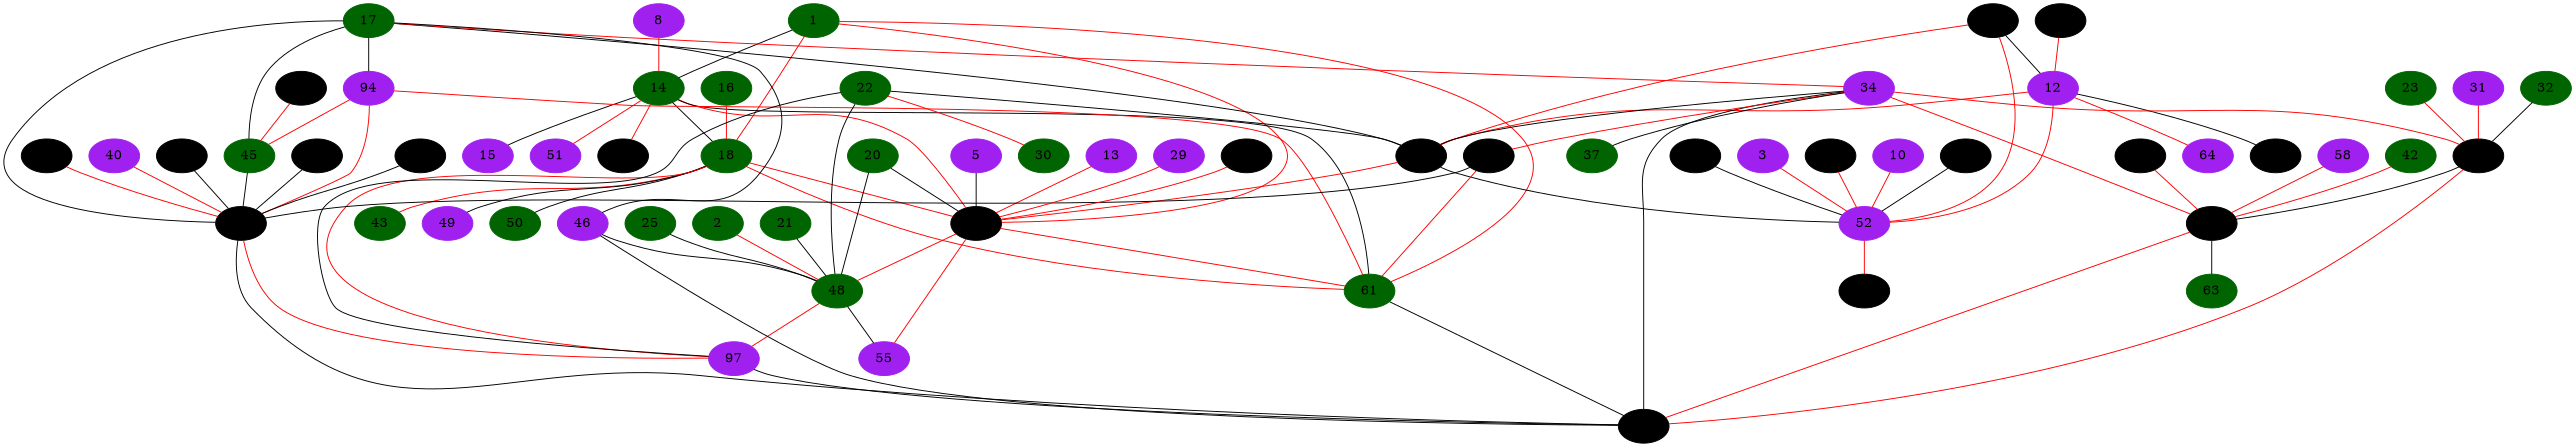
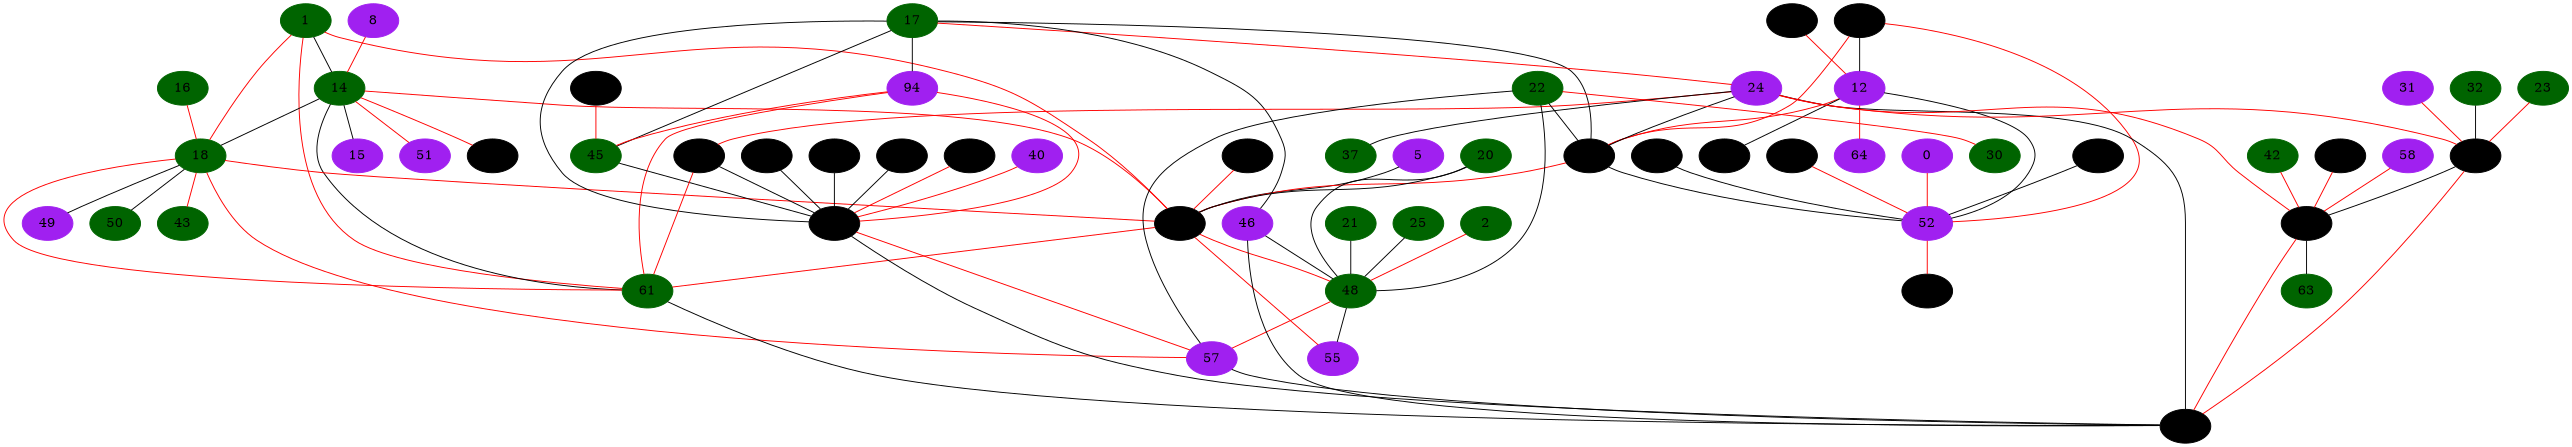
node "34": label "34" -> "24"
node "13": removed
node "29": removed
node "3": label "3" -> "0"
node "10": removed
edge "12" -- "52": color red -> black
node "97": label "97" -> "57"
